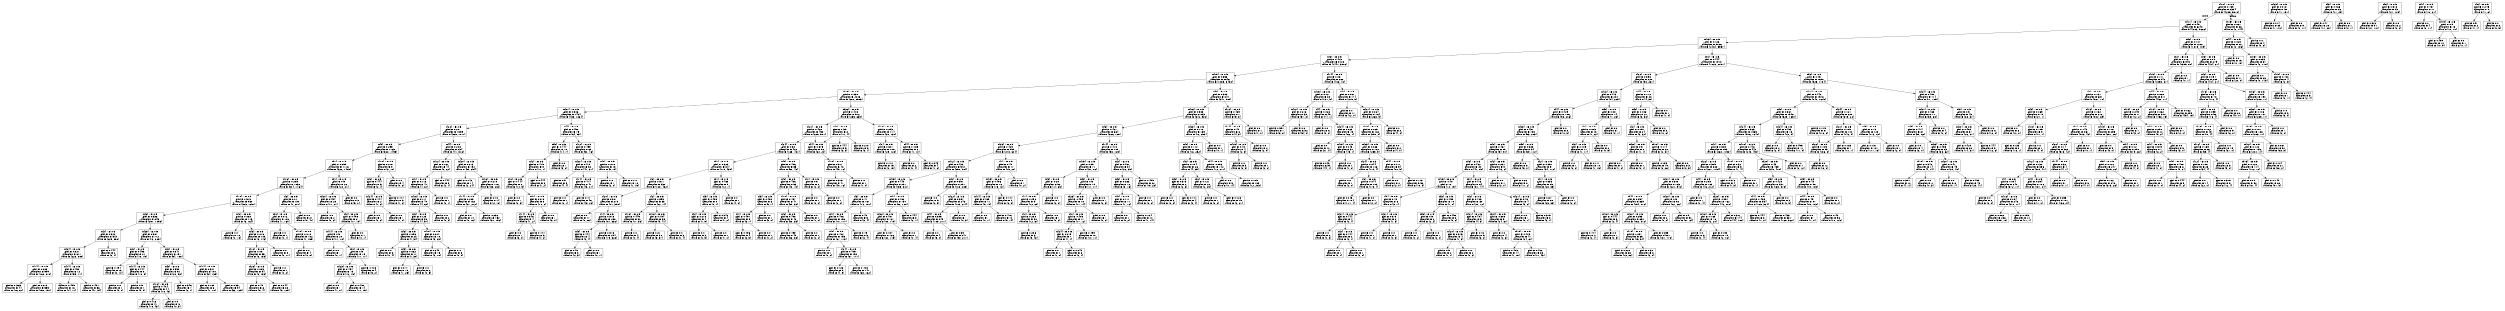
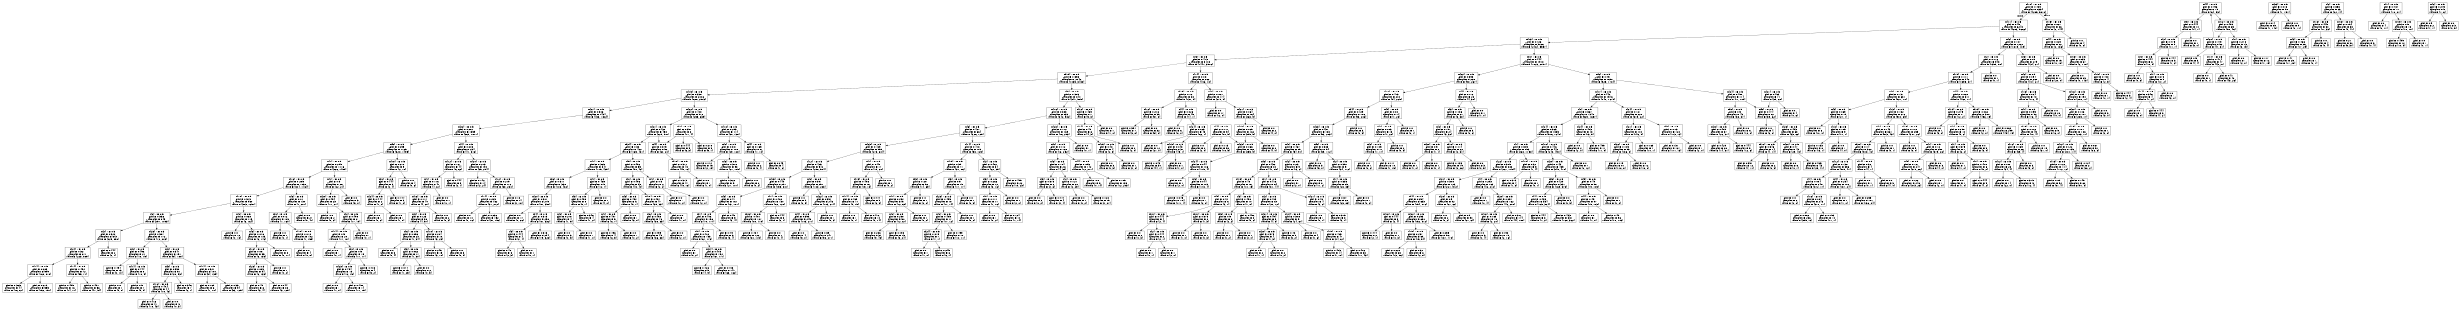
edge "X[18] <= 0.5 gini = 0.449 samples = 30 value = [17, 33]" -> "X[3] <= 0.5 gini = 0.466 samples = 26 value = [17, 29]": added
edge "X[24] <= 0.5 gini = 0.488 samples = 114 value = [77, 105]" -> "X[21] <= 0.5 gini = 0.463 samples = 71 value = [39, 68]": now "X[24] <= 0.5 gini = 0.488 samples = 114 value = [77, 105]" -> "X[9] <= 0.5 gini = 0.474 samples = 67 value = [39, 62]"
edge "X[4] <= 0.5 gini = 0.068 samples = 311 value = [468, 17]" -> "gini = 0.062 samples = 299 value = [454, 15]": now "X[19] <= 0.5 gini = 0.062 samples = 300 value = [456, 15]" -> "gini = 0.062 samples = 299 value = [454, 15]"
edge "X[21] <= 0.5 gini = 0.306 samples = 1434 value = [433, 1864]" -> "X[4] <= 0.5 gini = 0.496 samples = 75 value = [64, 53]": now "X[20] <= 0.5 gini = 0.479 samples = 52 value = [47, 31]" -> "X[4] <= 0.5 gini = 0.496 samples = 75 value = [64, 53]"
edge "gini = 0.119 samples = 81 value = [118, 8]" -> "X[22] <= 0.5 gini = 0.105 samples = 93 value = [136, 8]": reversed
edge "X[0] <= 0.5 gini = 0.301 samples = 108 value = [29, 128]" -> "X[6] <= 0.5 gini = 0.318 samples = 93 value = [27, 109]": added
edge "X[23] <= 0.5 gini = 0.066 samples = 160 value = [255, 9]" -> "X[4] <= 0.5 gini = 0.111 samples = 54 value = [80, 5]": reversed
node "X[19] <= 0.5 gini = 0.48 gini = 16 value = [10, 15]": label "X[19] <= 0.5 gini = 0.48 gini = 16 value = [10, 15]" -> "X[19] <= 0.5 gini = 0.48 samples = 16 value = [10, 15]"
edge "X[6] <= 0.5 gini = 0.311 samples = 338 value = [103, 432]" -> "X[2] <= 0.5 gini = 0.353 samples = 63 value = [22, 74]": removed
node "gini = 0.198 samples = 19 value = [3, 24]": added
node "value = 0.495 samples = 16 value = [14, 17]": label "value = 0.495 samples = 16 value = [14, 17]" -> "gini = 0.495 samples = 16 value = [14, 17]"
